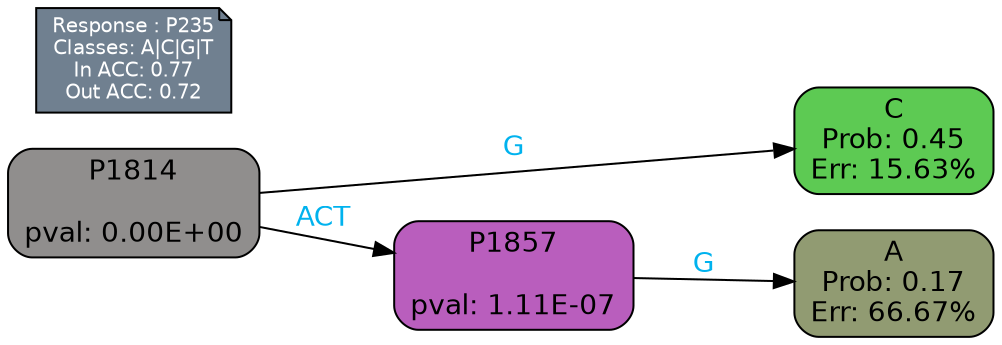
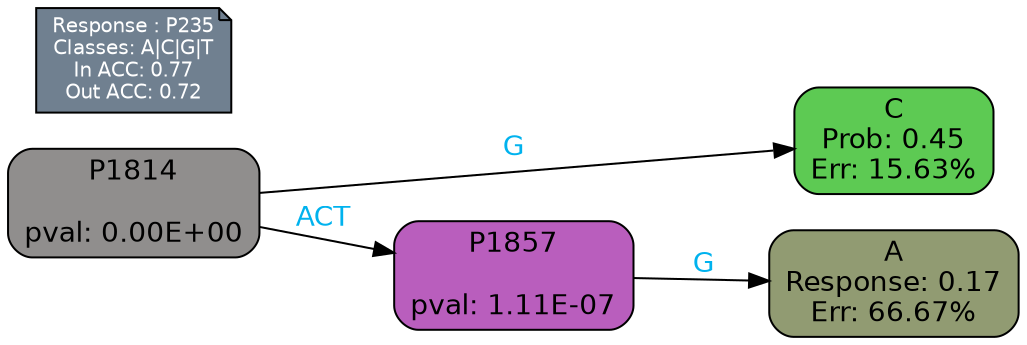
node "A Prob: 0.17 Err: 66.67%": label "A Prob: 0.17 Err: 66.67%" -> "A Response: 0.17 Err: 66.67%"
